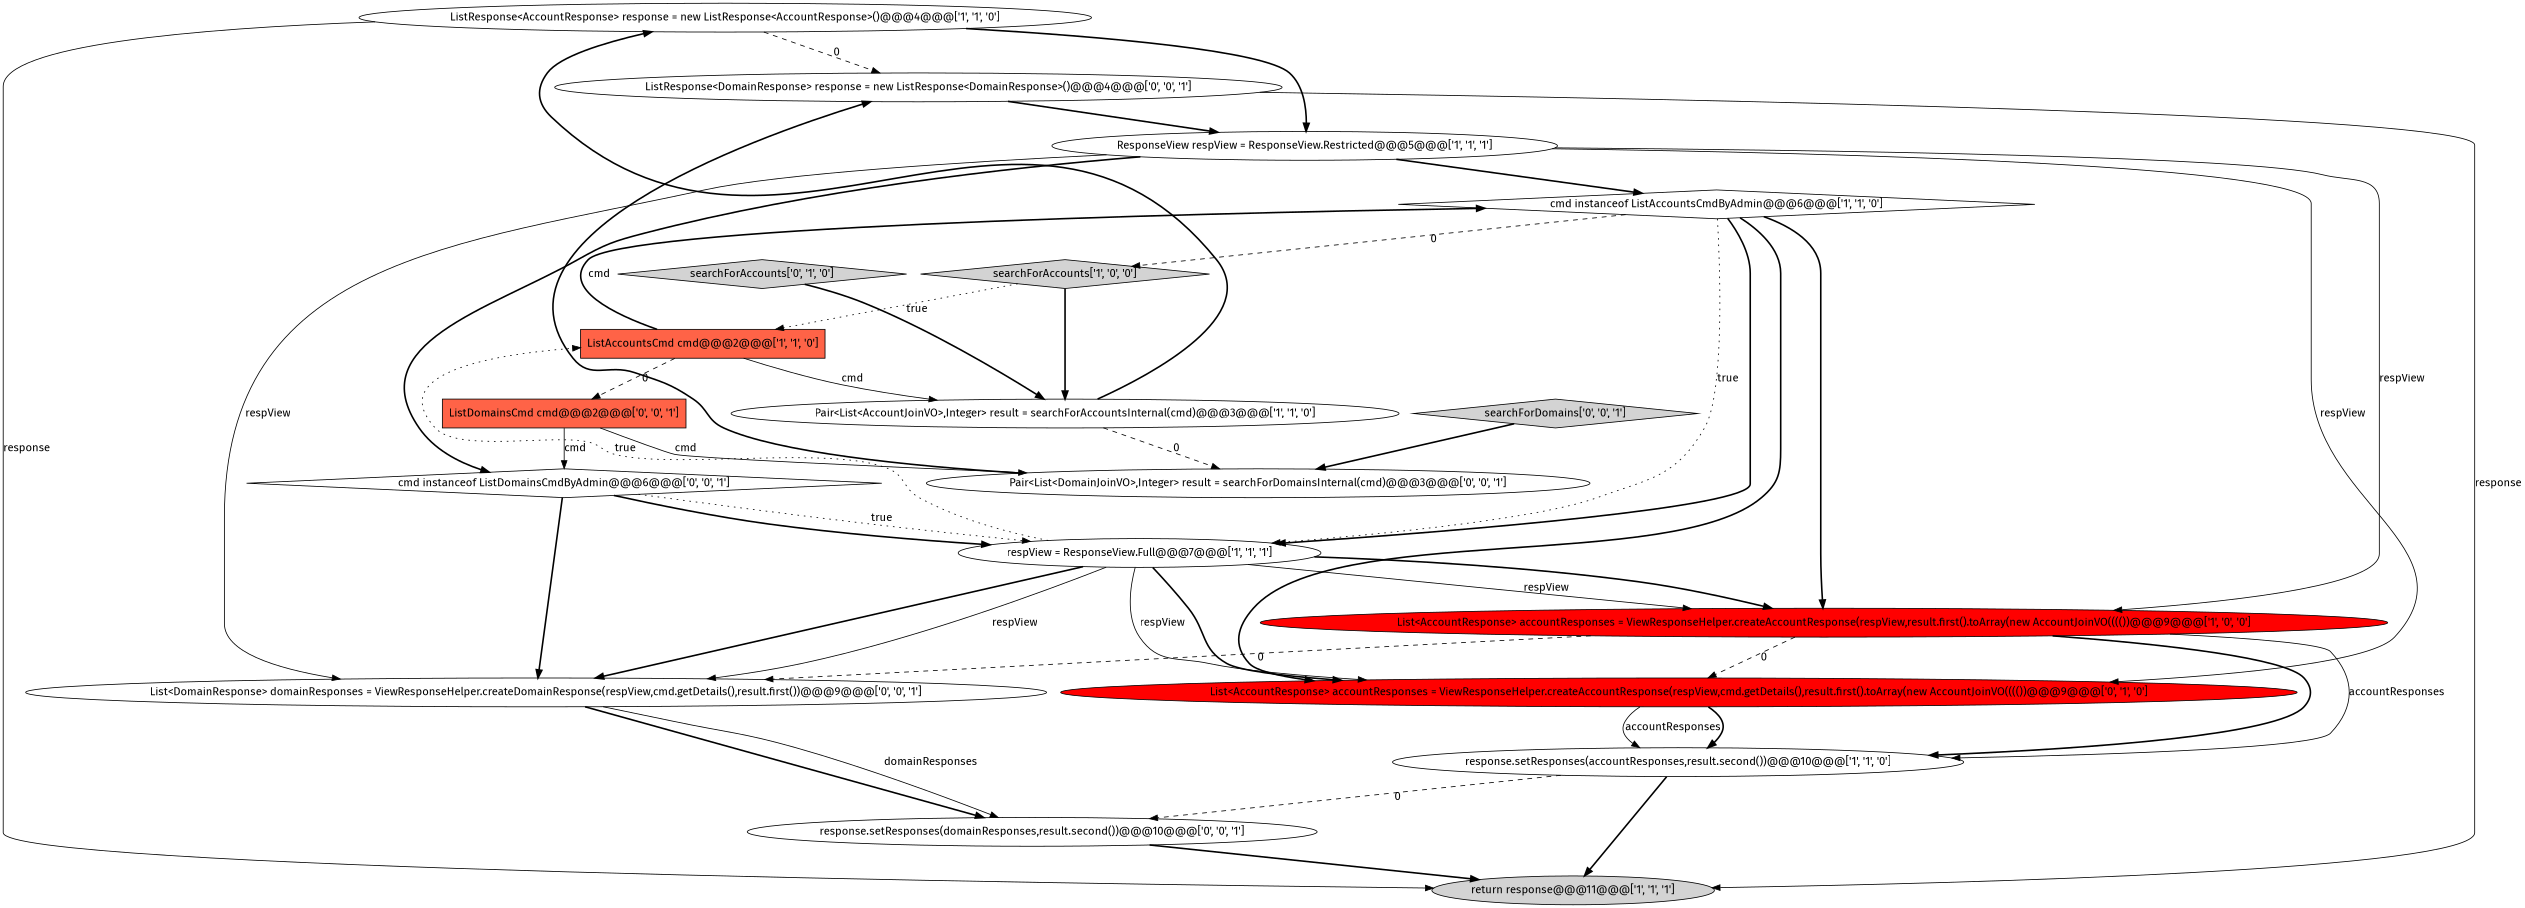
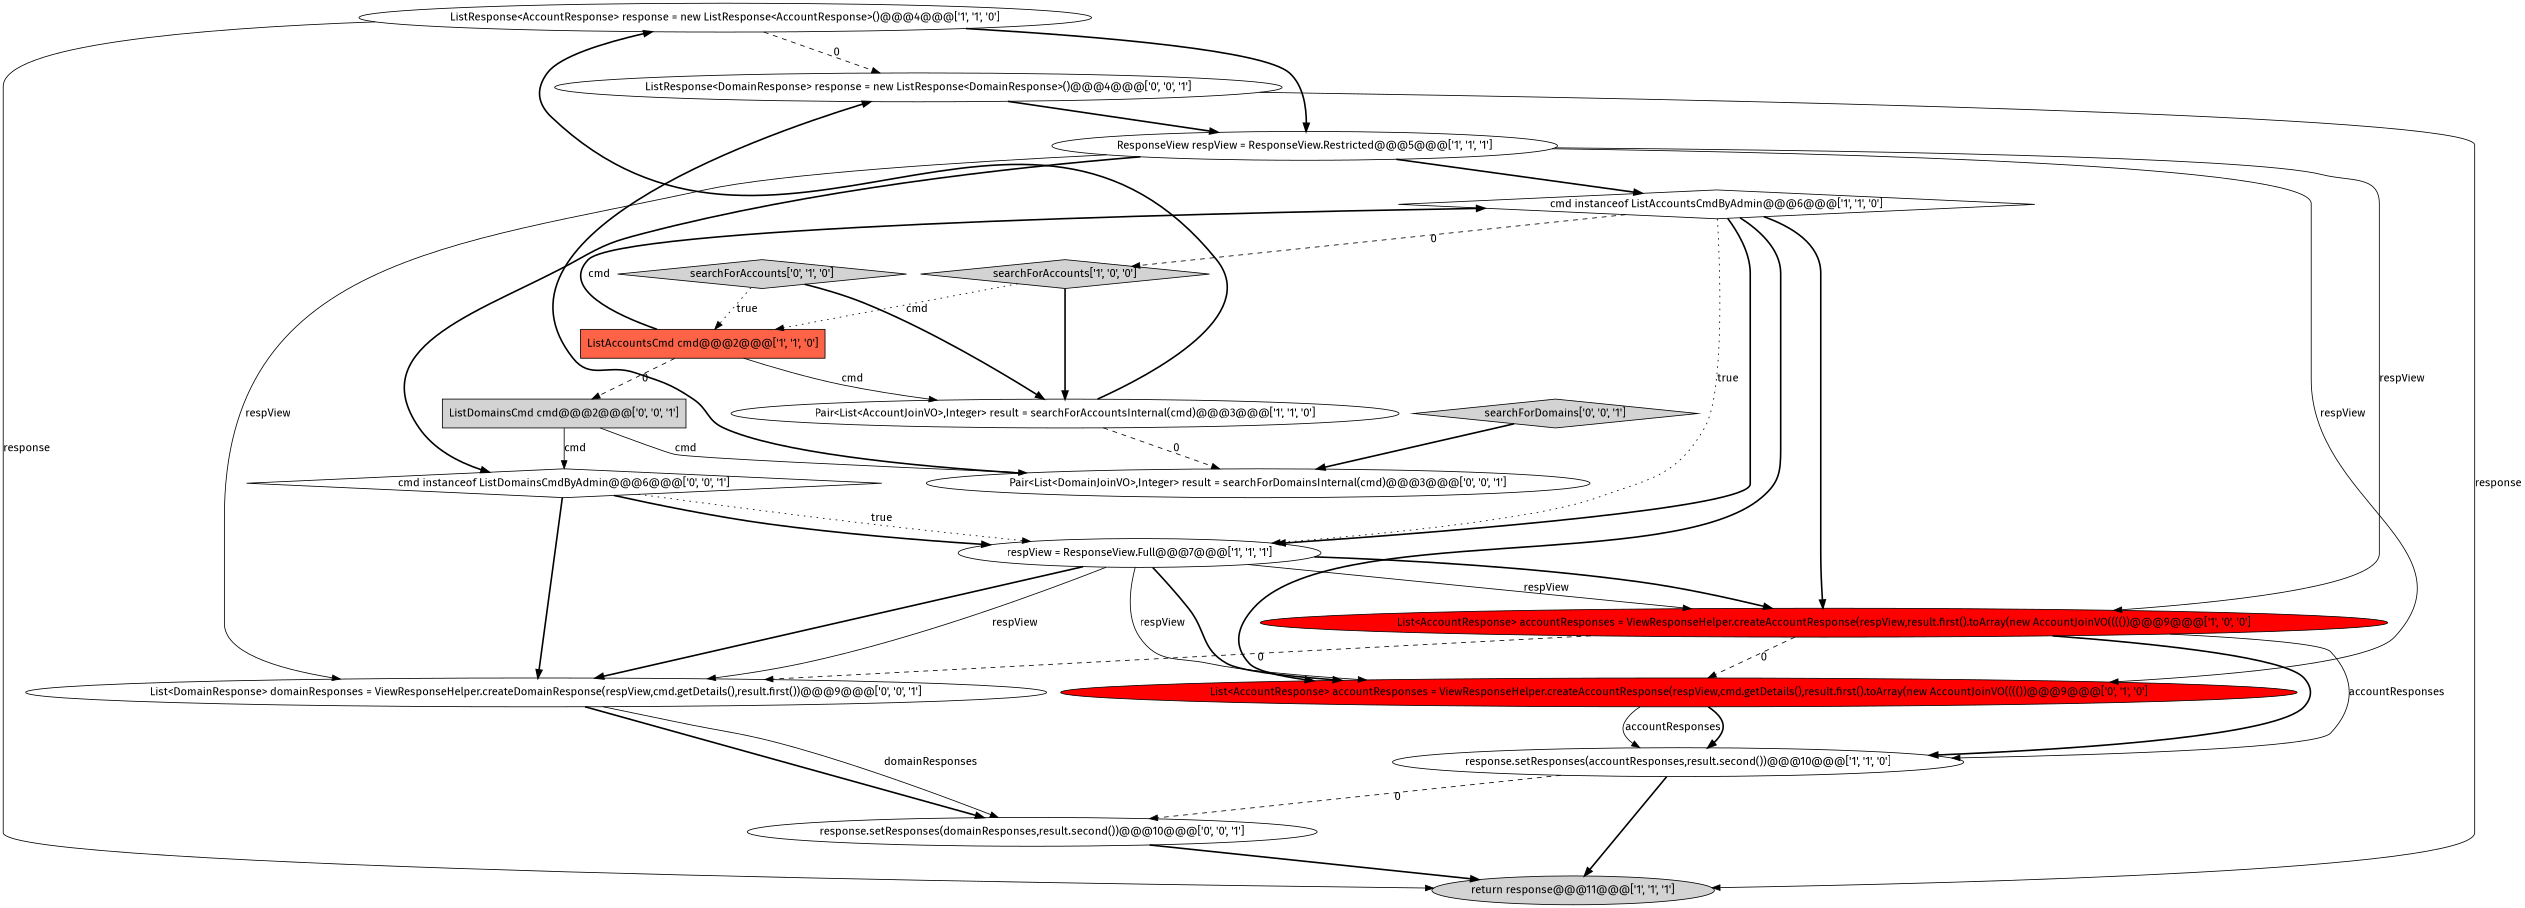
edge "searchForAccounts['1', '0', '0']" -> "ListAccountsCmd cmd@@@2@@@['1', '1', '0']": label "true" -> "cmd"
node "ListDomainsCmd cmd@@@2@@@['0', '0', '1']": fillcolor tomato -> lightgray
edge "respView = ResponseView.Full@@@7@@@['1', '1', '1']" -> "ListAccountsCmd cmd@@@2@@@['1', '1', '0']": now "searchForAccounts['0', '1', '0']" -> "ListAccountsCmd cmd@@@2@@@['1', '1', '0']"
